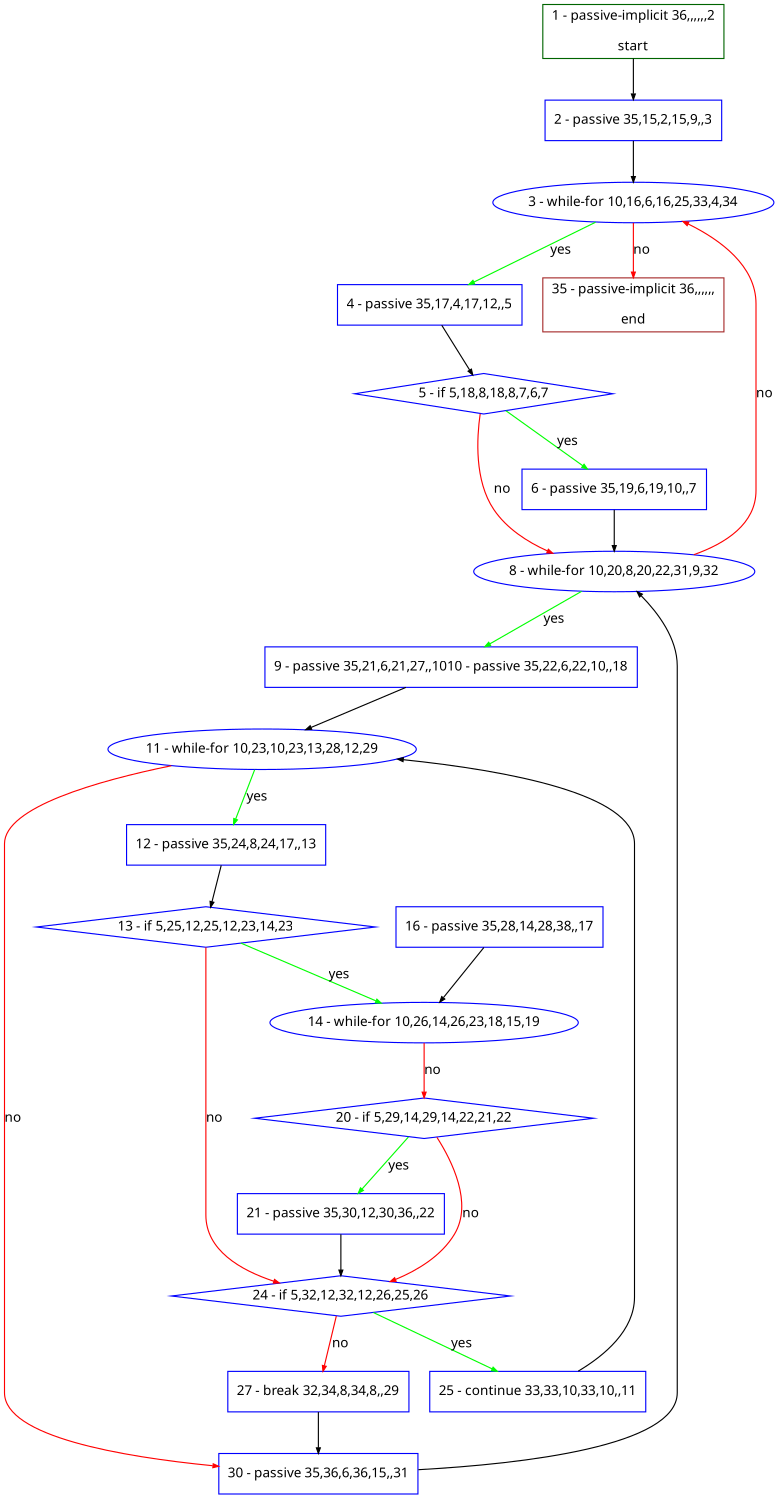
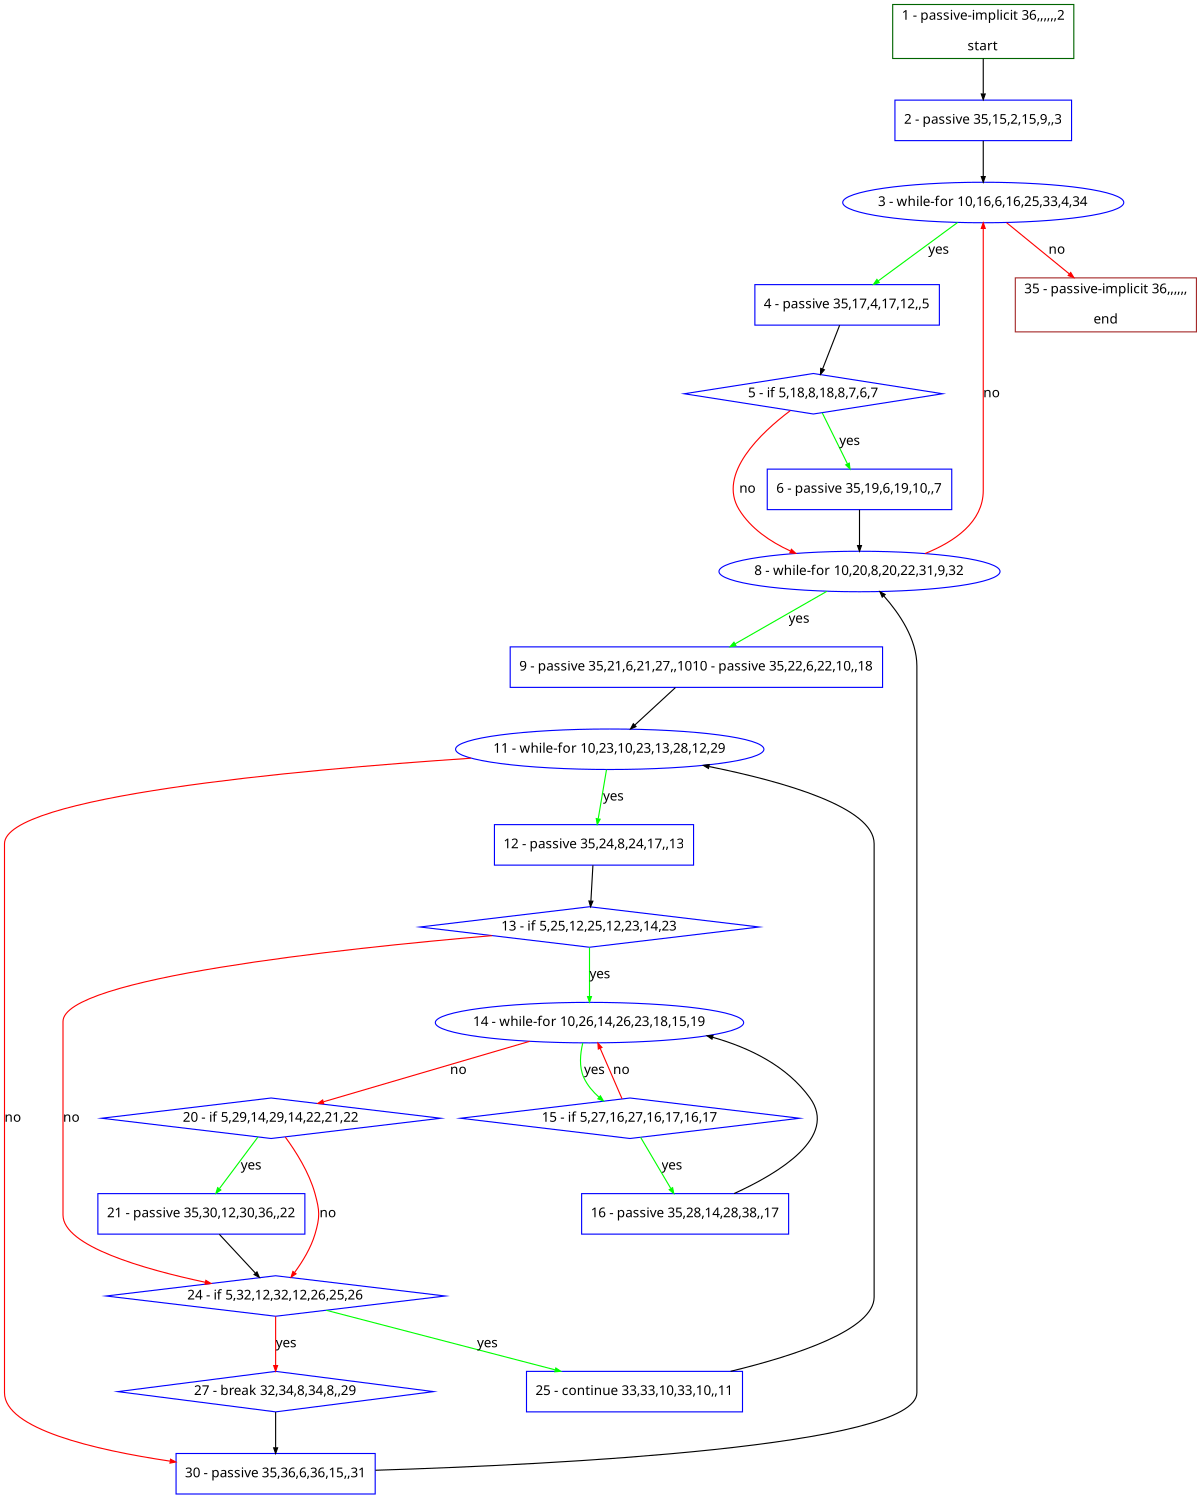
node "15 - if 5,27,16,27,16,17,16,17": added
edge "24 - if 5,32,12,32,12,26,25,26" -> "27 - break 32,34,8,34,8,,29": label "no" -> "yes"
node "27 - break 32,34,8,34,8,,29": shape box -> diamond
